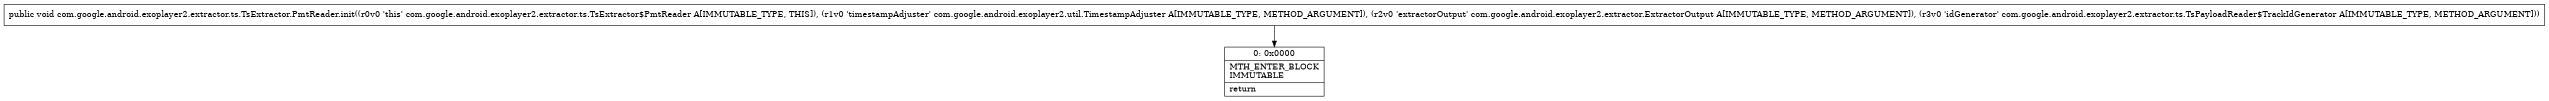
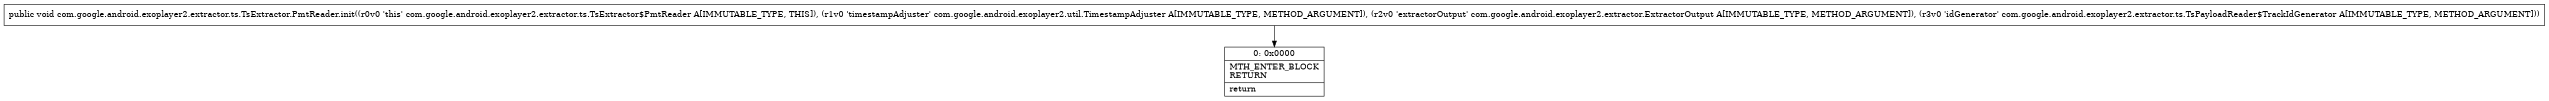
node "0: 0x0000": text "IMMUTABLE" -> "RETURN"
